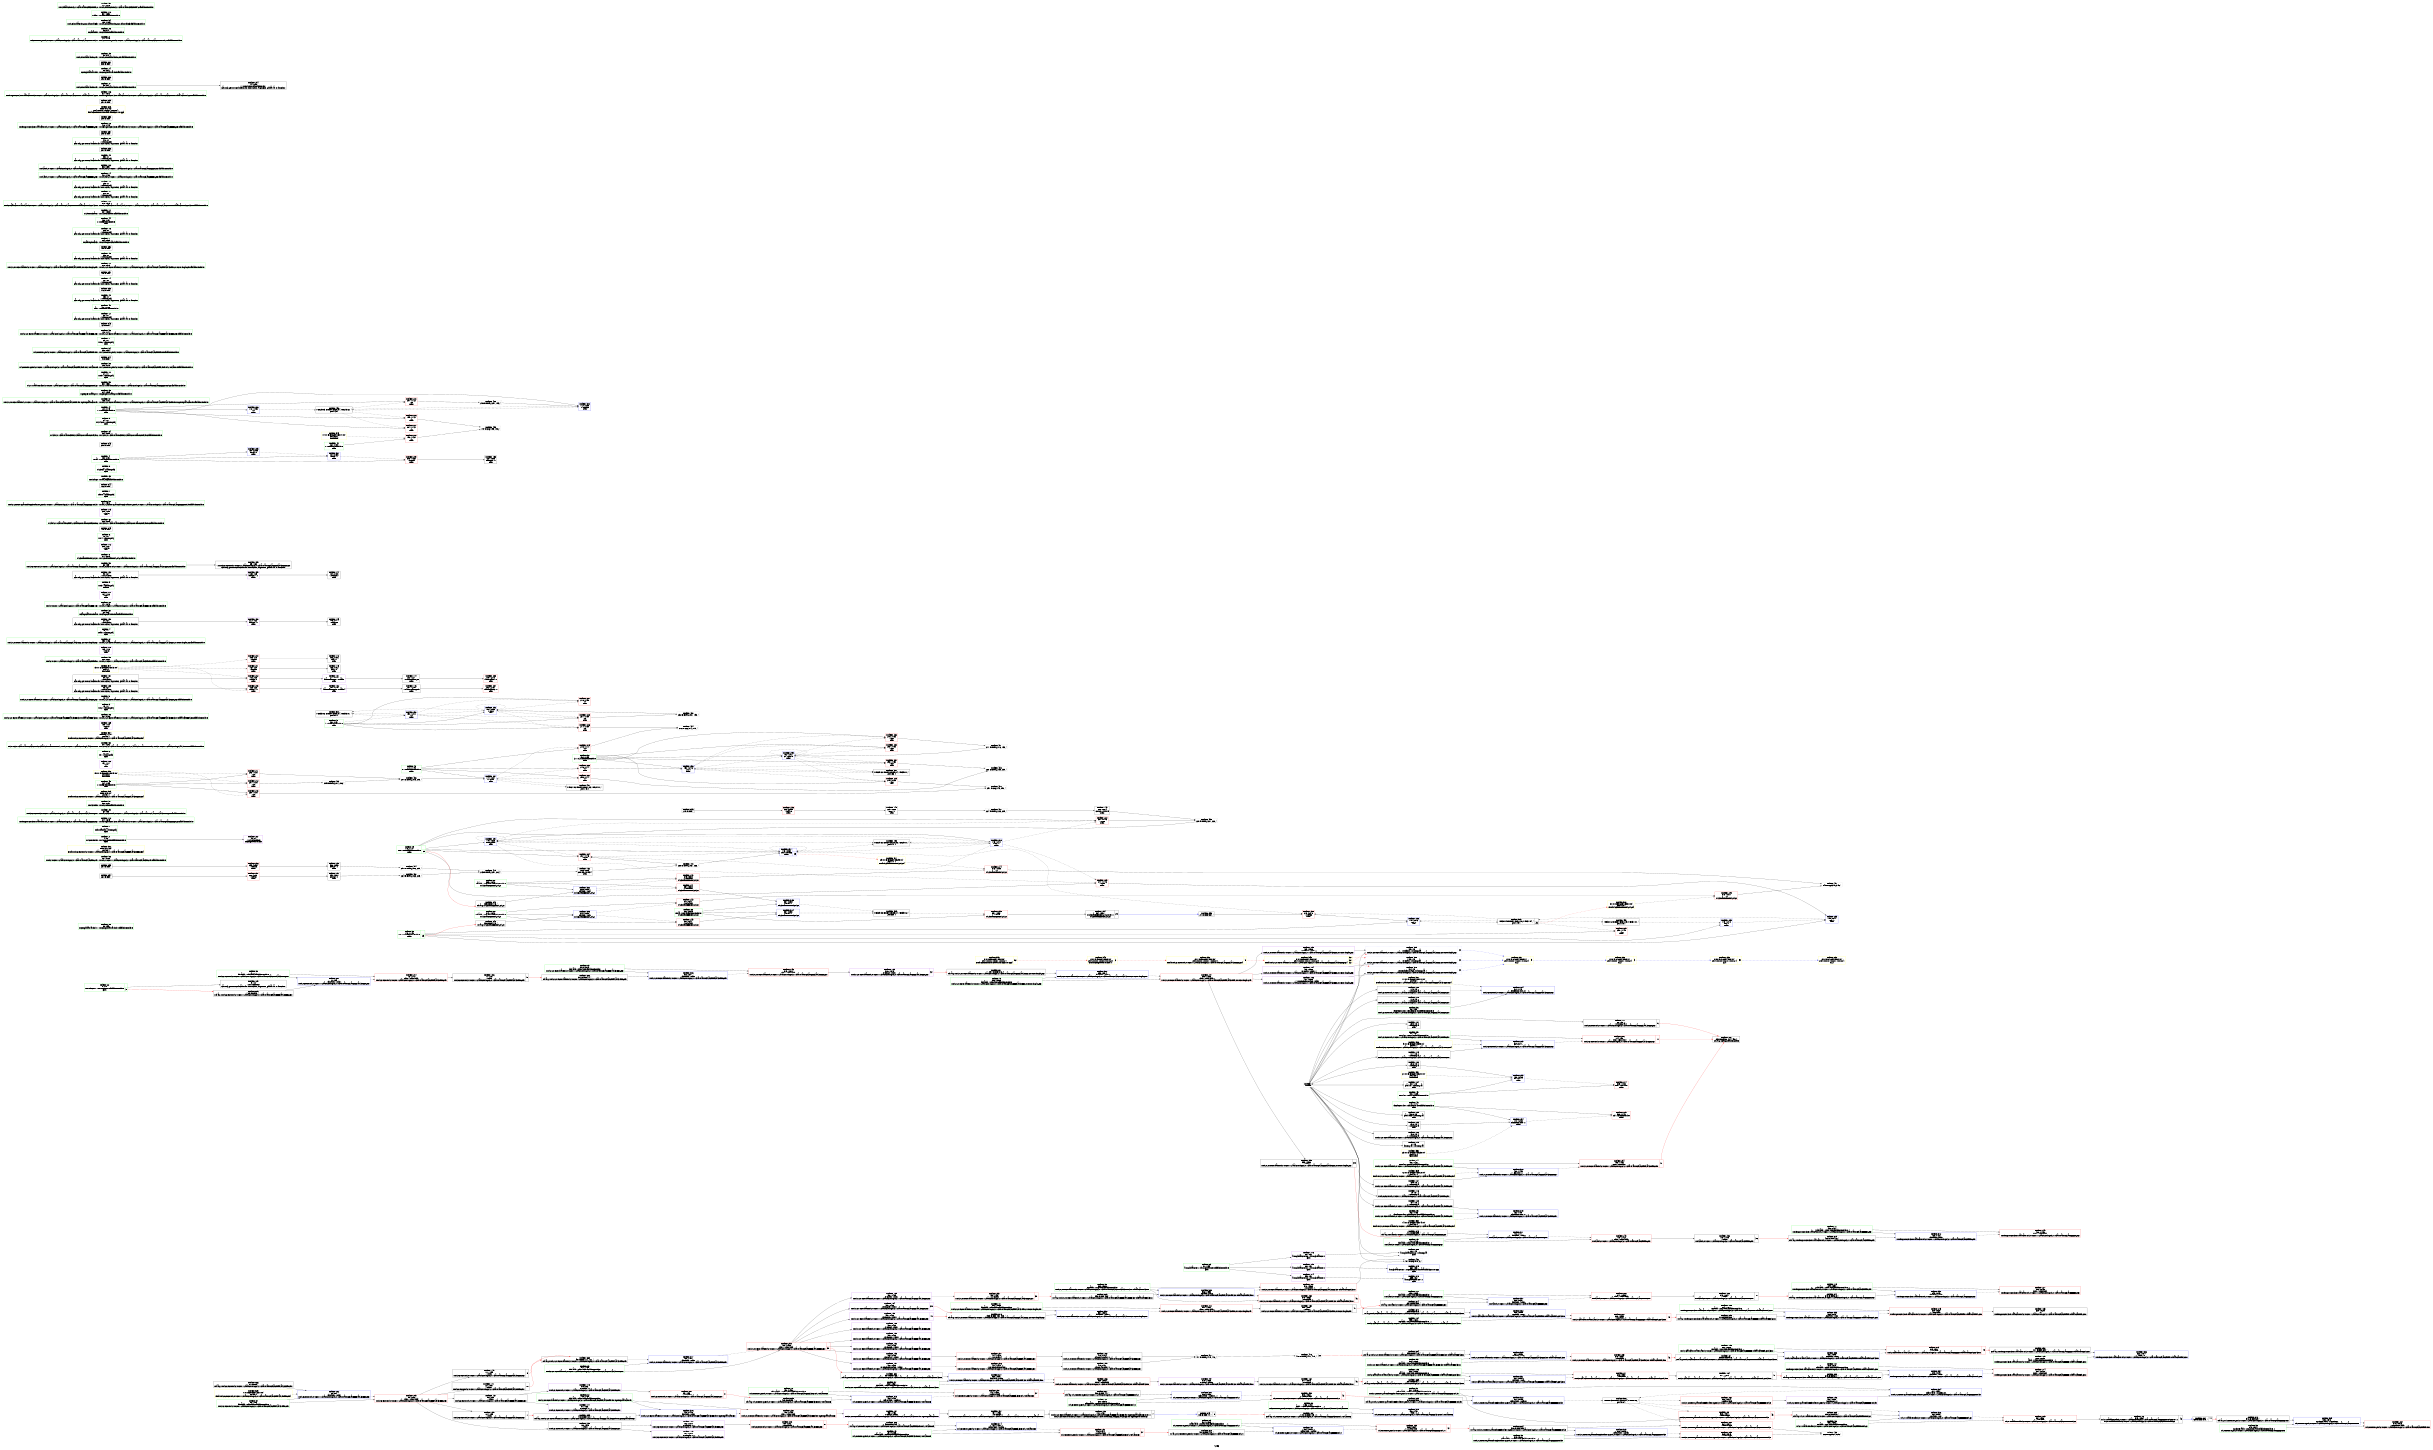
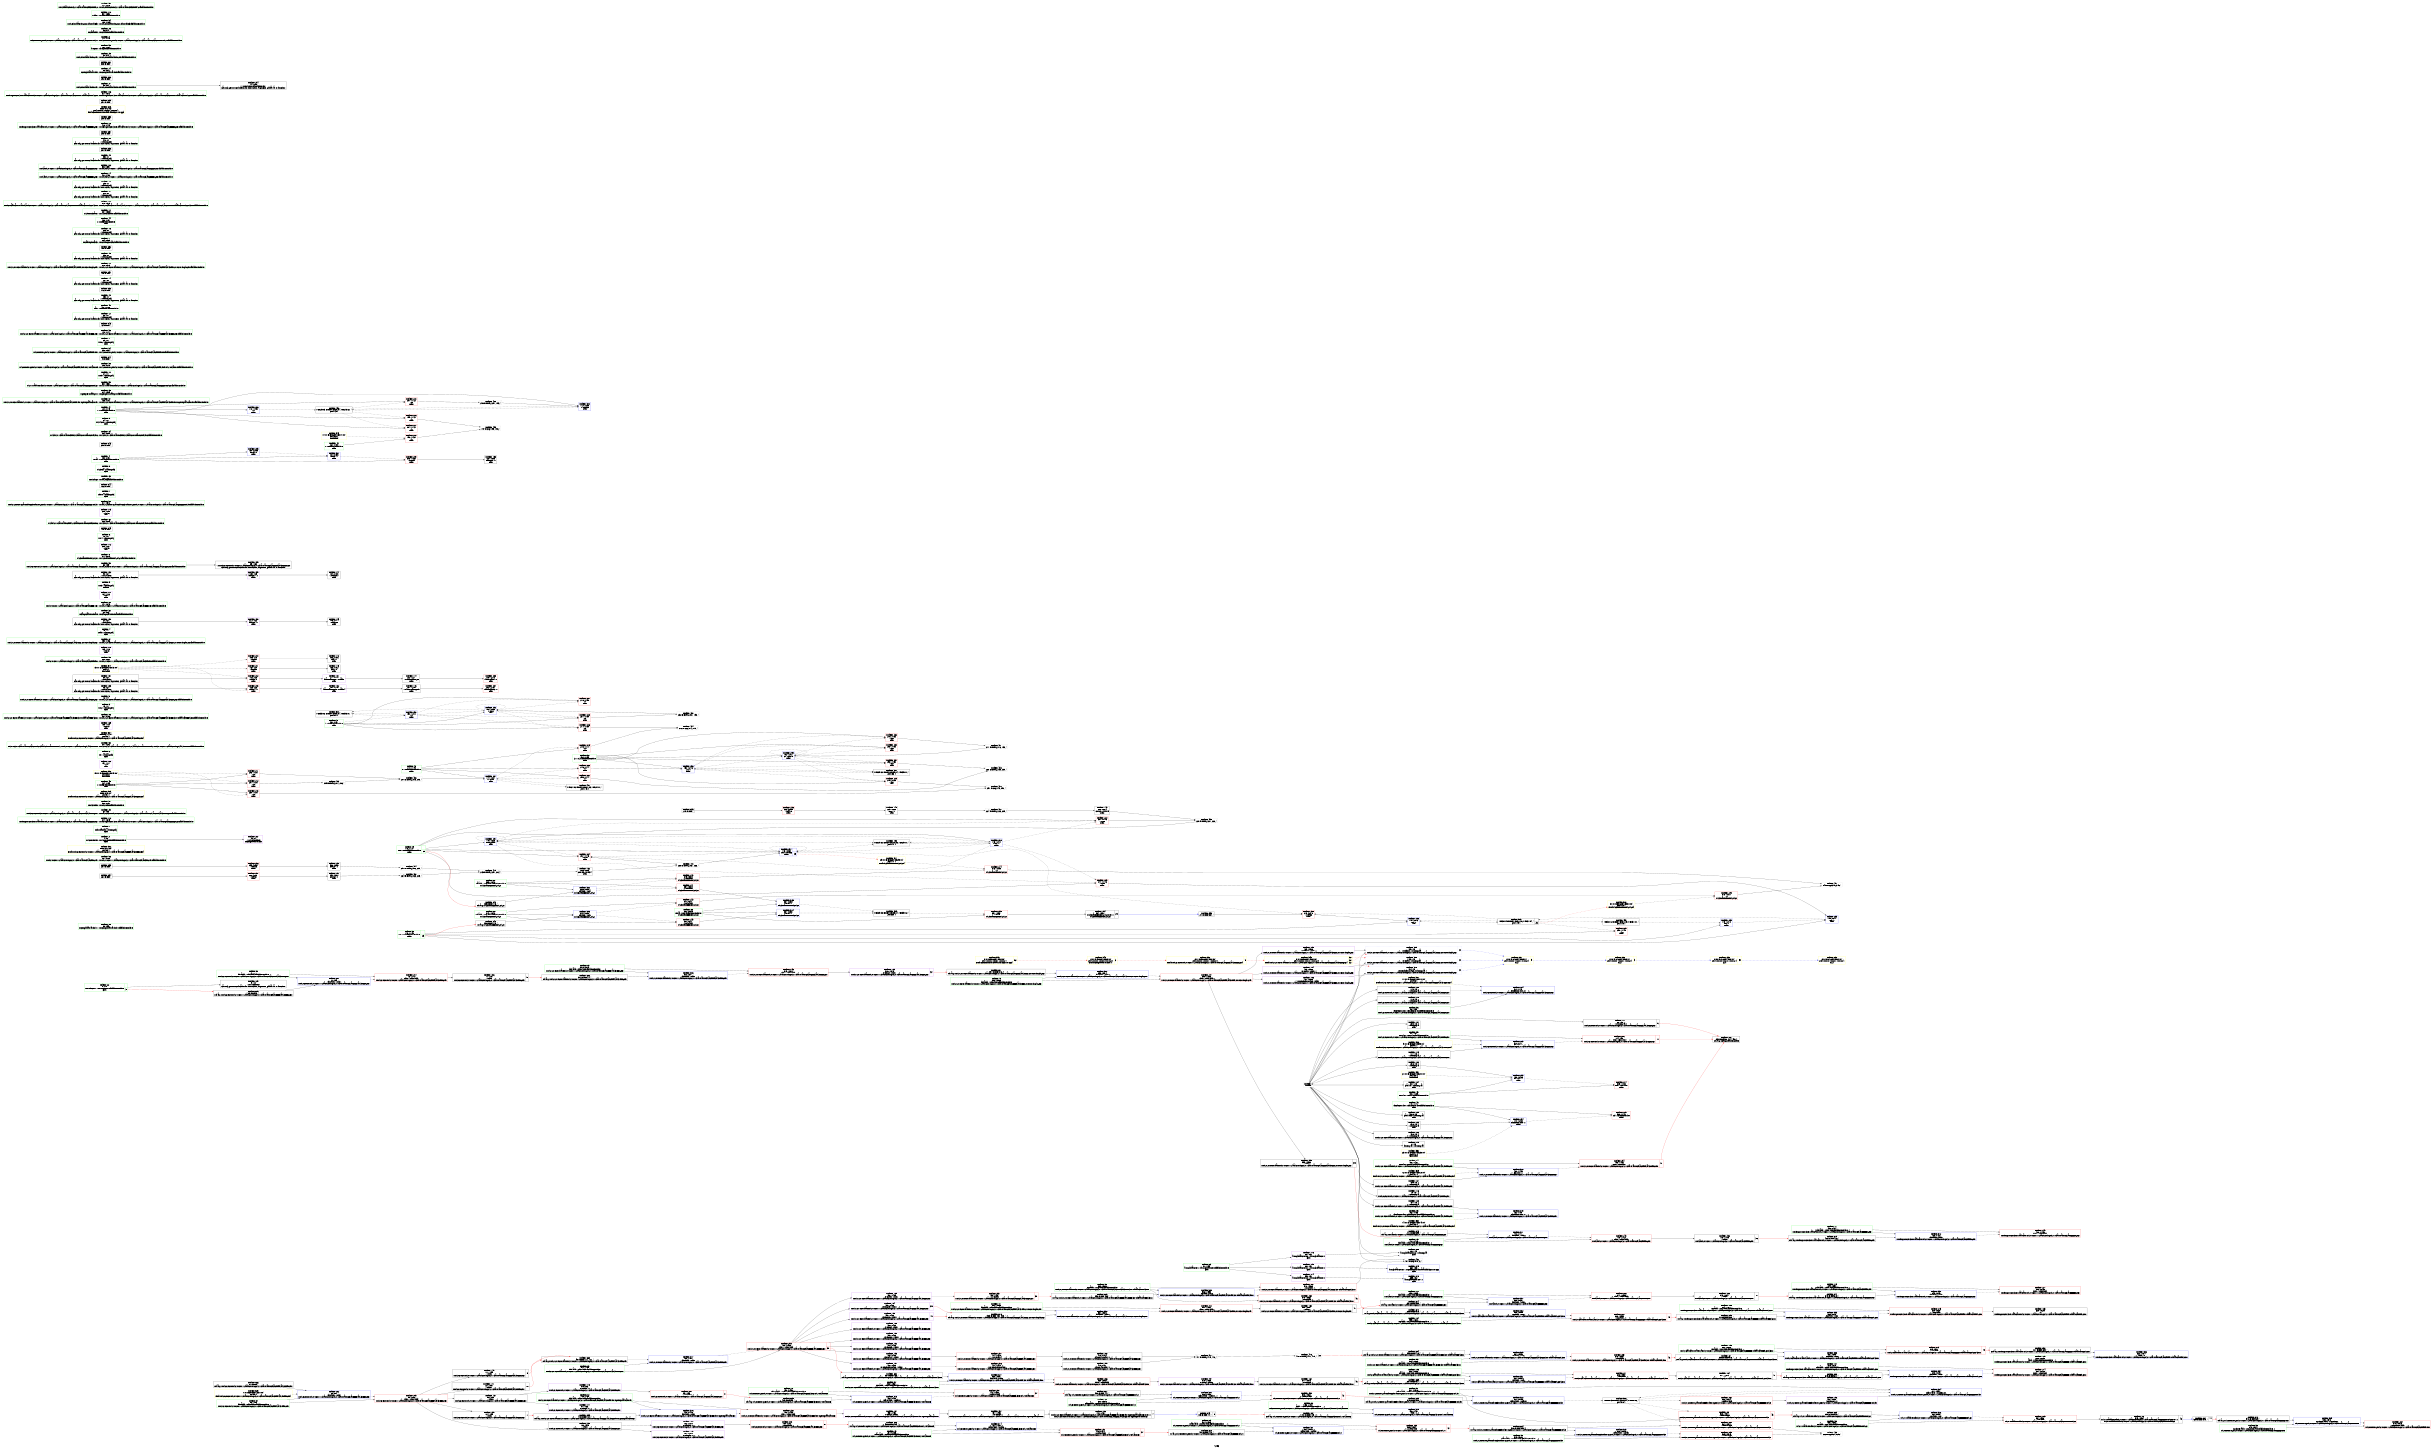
node "NodeID: 53": added
edge "NodeID: 506" -> "NodeID: 326": now "NodeID: 506" -> "NodeID: 324"
